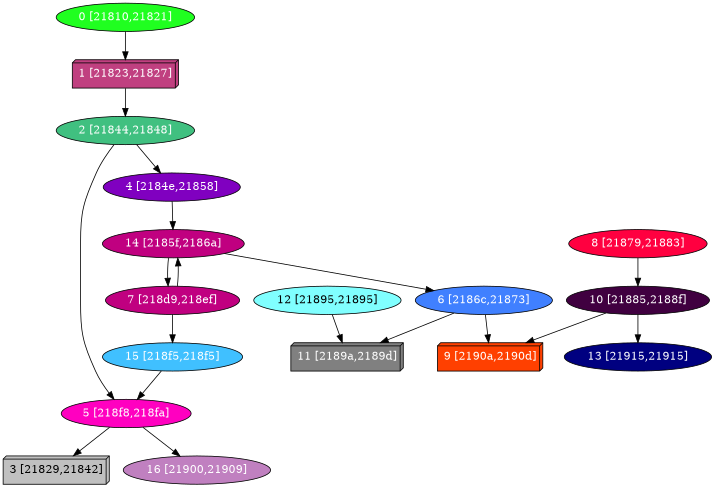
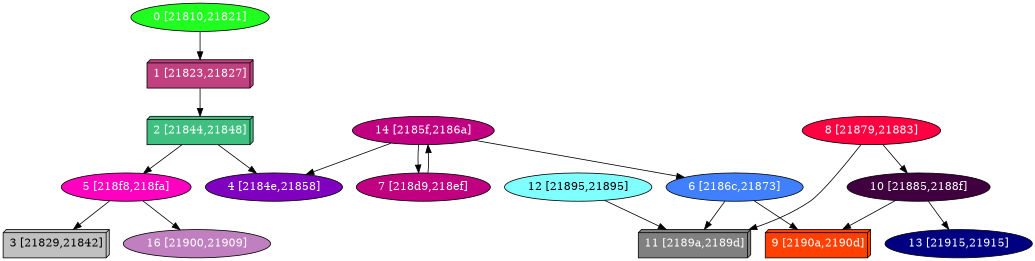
node "2 [21844,21848]": shape ellipse -> box3d
edge "8 [21879,21883]" -> "11 [2189a,2189d]": added
edge "4 [2184e,21858]" -> "14 [2185f,2186a]": reversed
node "15 [218f5,218f5]": removed
